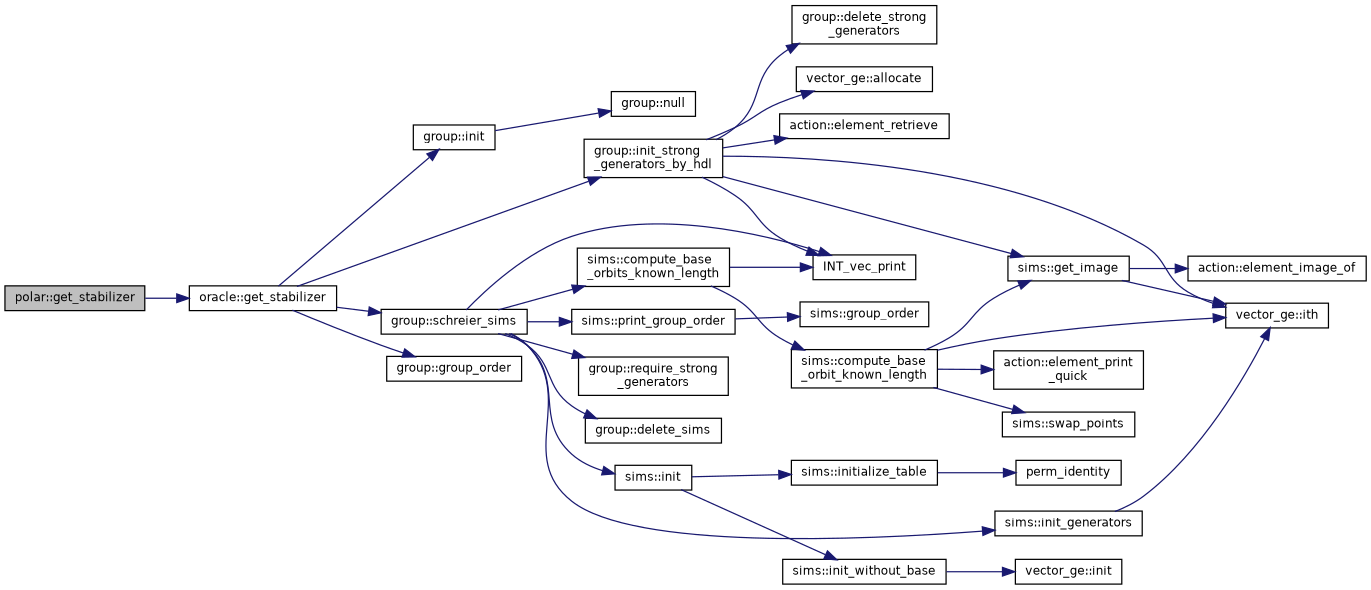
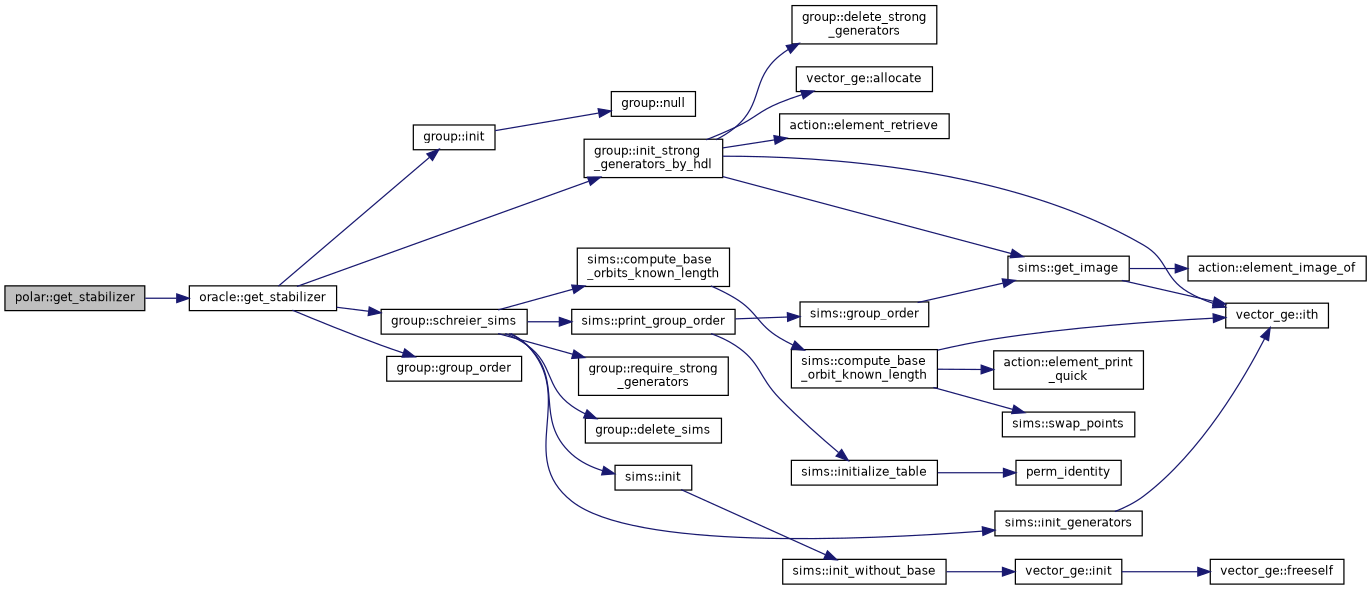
node "INT_vec_print": removed
edge "sims::compute_base _orbit_known_length" -> "sims::get_image": now "sims::group_order" -> "sims::get_image"
edge "sims::init" -> "sims::initialize_table": now "sims::print_group_order" -> "sims::initialize_table"
node "vector_ge::freeself": added
